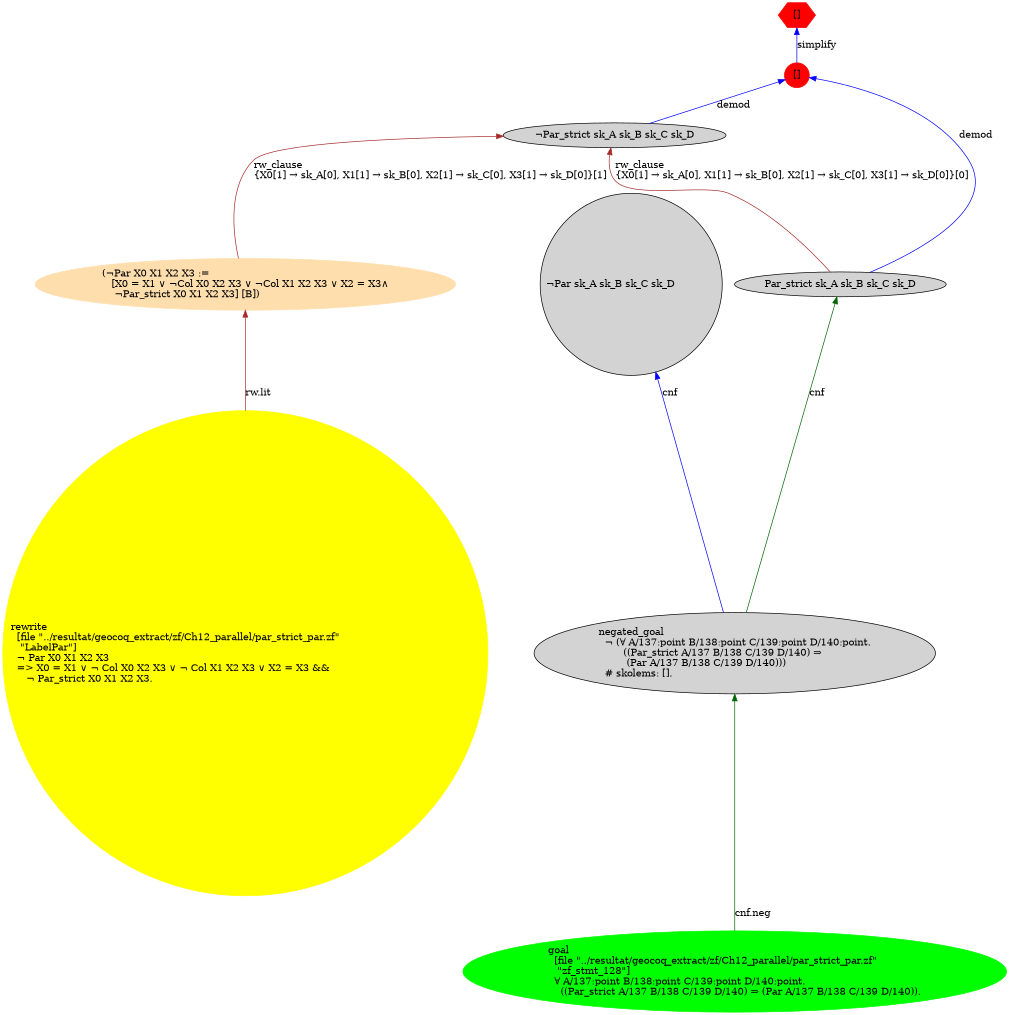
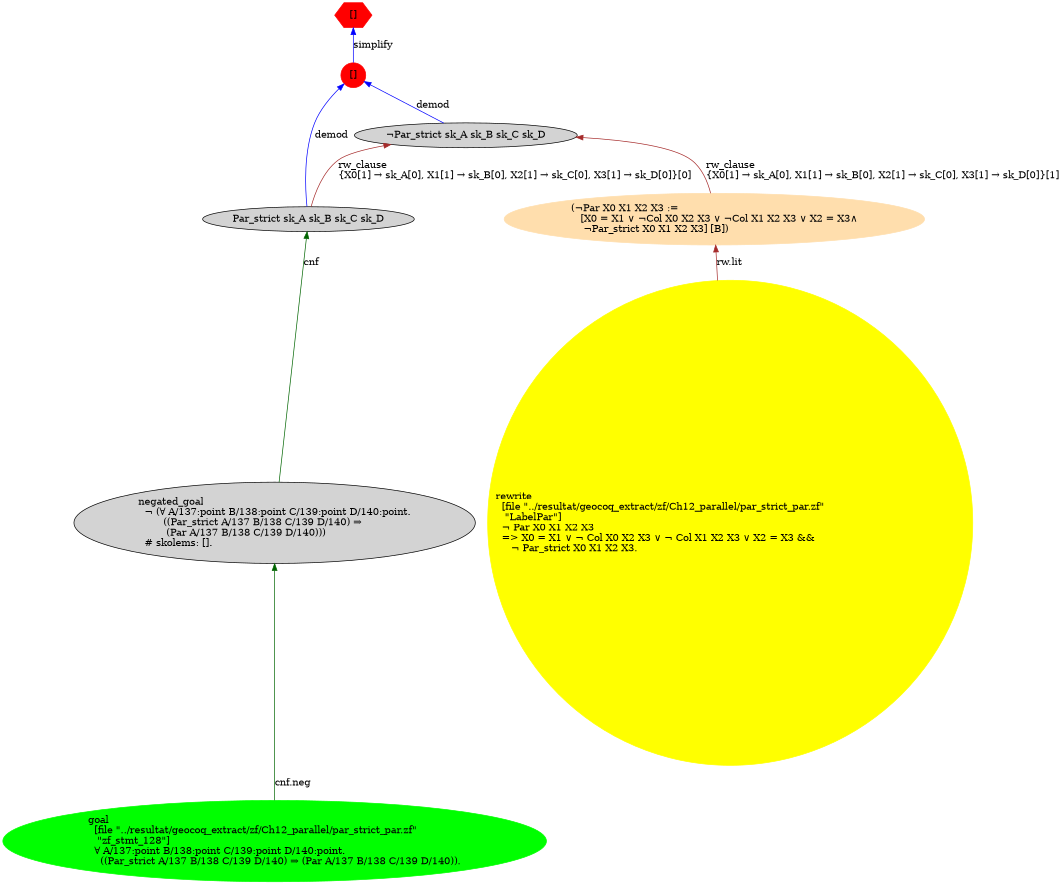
node "¬Par sk_A sk_B sk_C sk_D": removed
